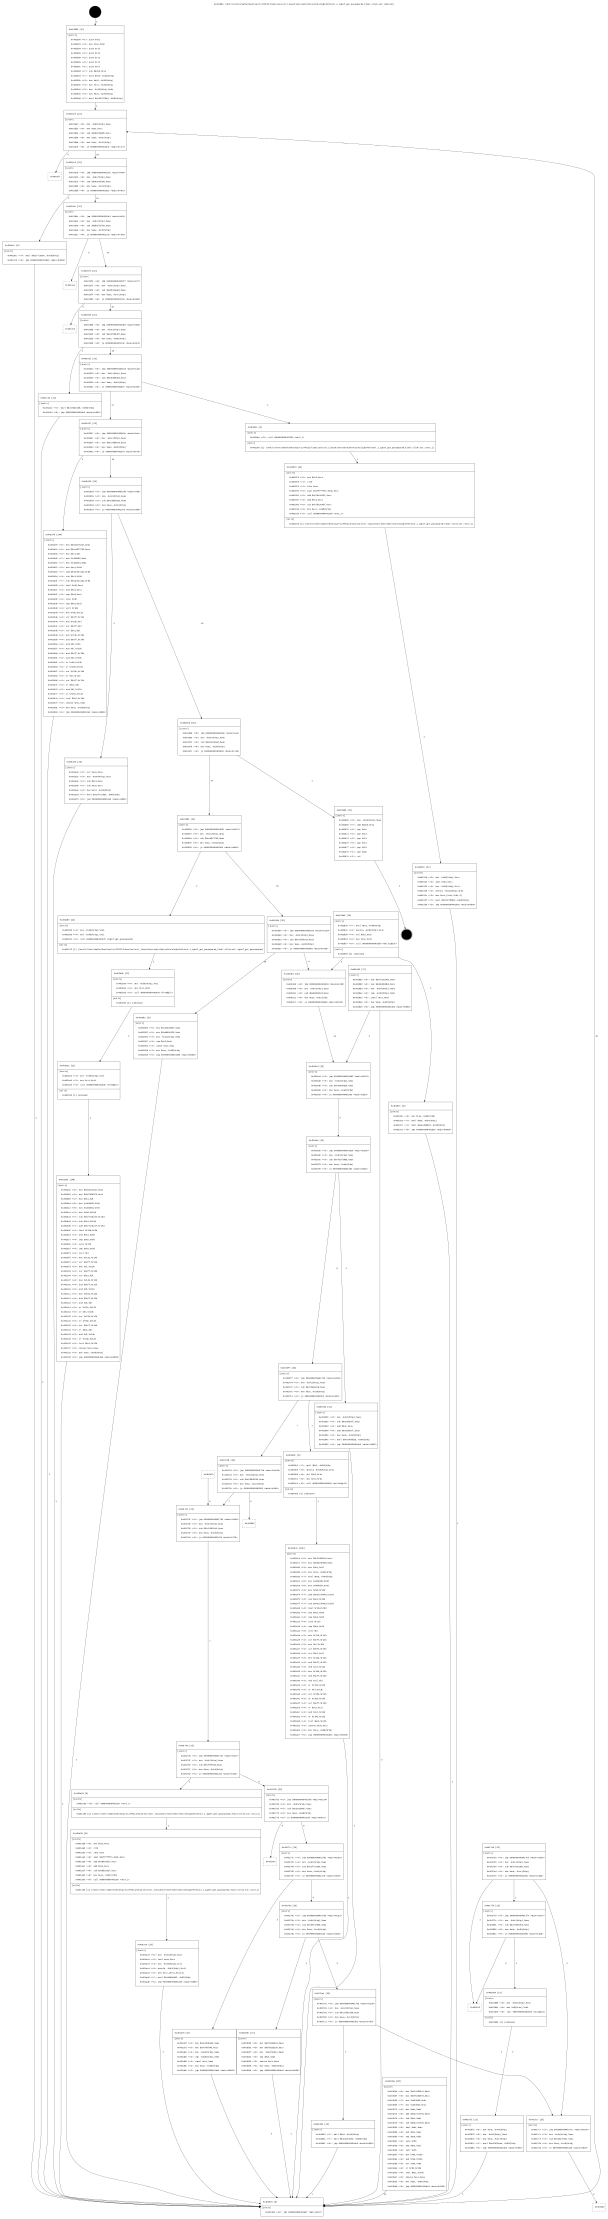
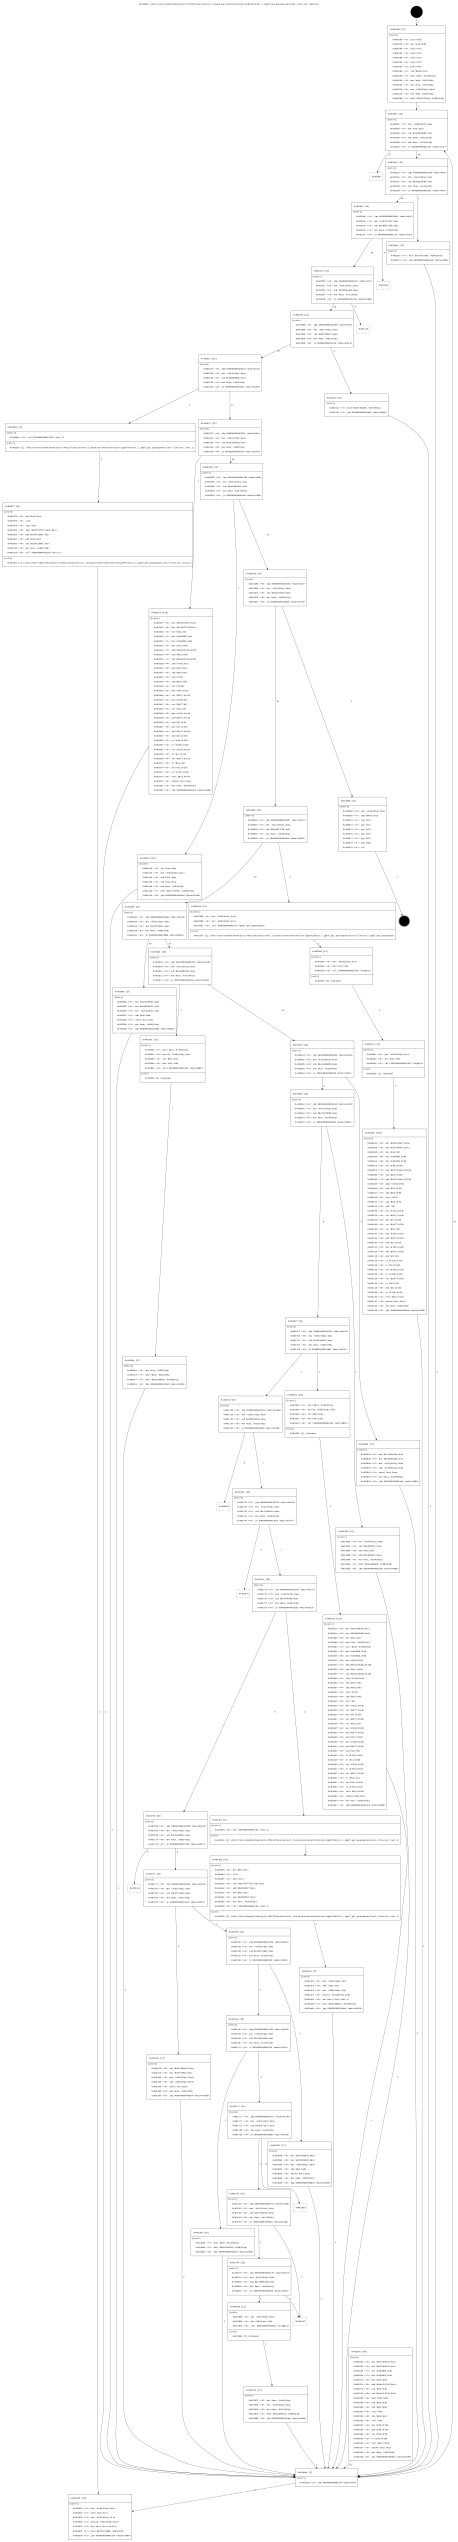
edge "0x4018a5 [23]" -> "0x4016b4 [25]": reversed
edge "0x4018d3 [27]" -> "0x4016cd [25]": reversed
edge "0x401d7b" -> "0x401731 [25]": reversed
edge "0x40191b [32]" -> "0x401de6 [5]": reversed
edge "0x4017e0 [25]" -> "0x4017c7 [25]": reversed
